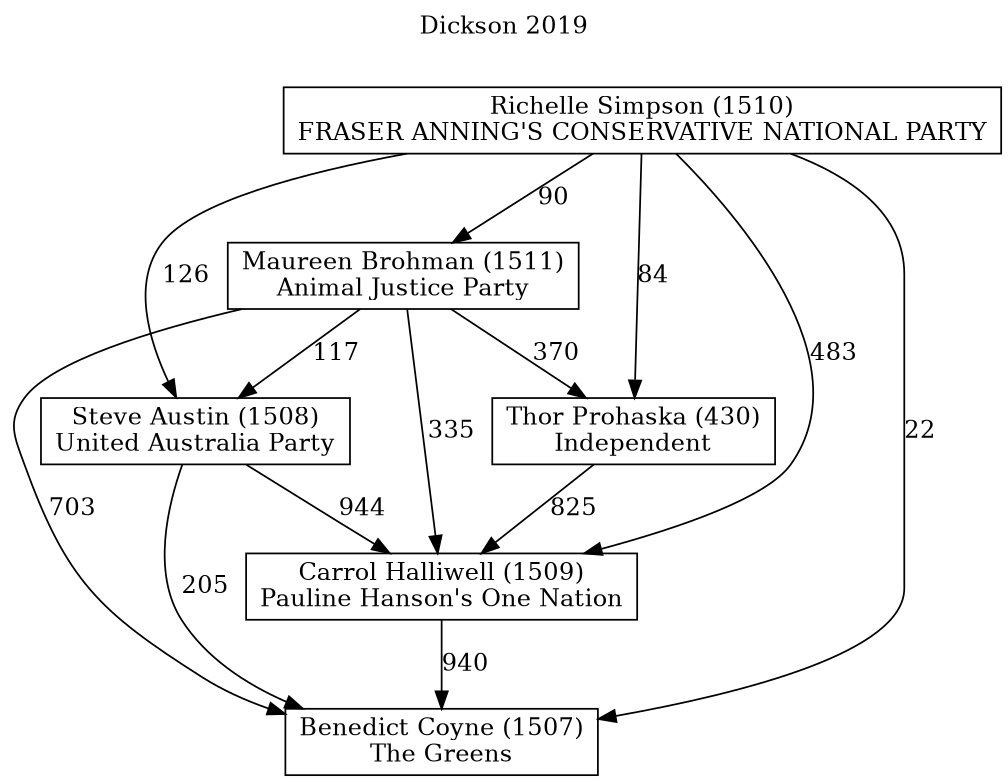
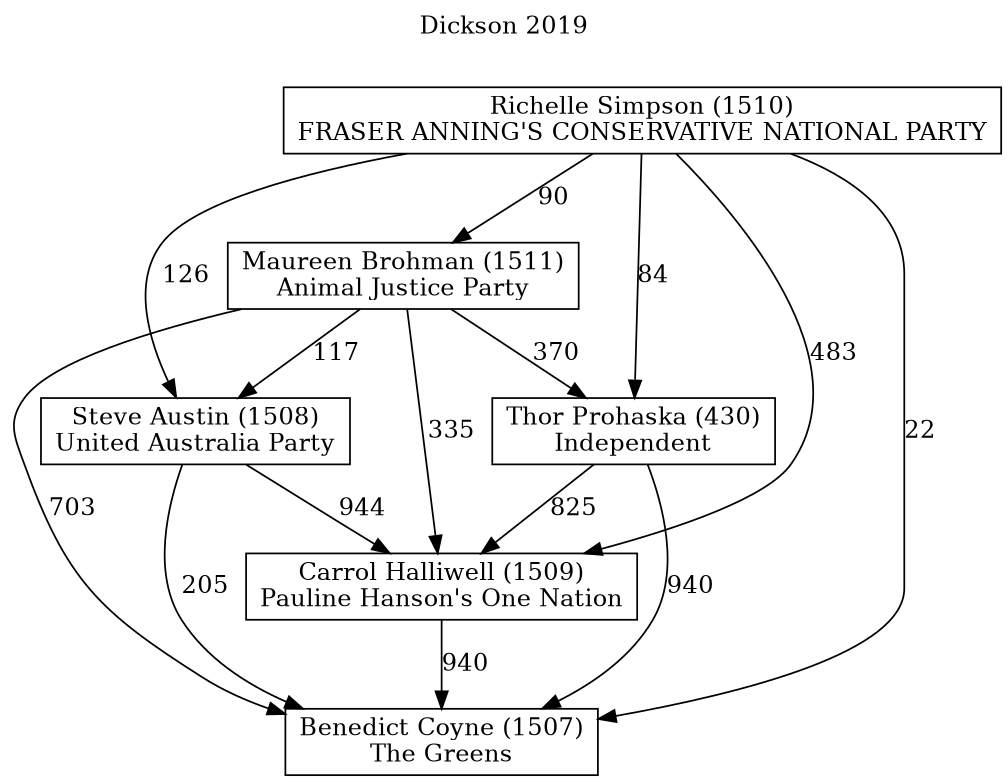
edge "Thor Prohaska (430) Independent" -> "Benedict Coyne (1507) The Greens": added, label "940"
